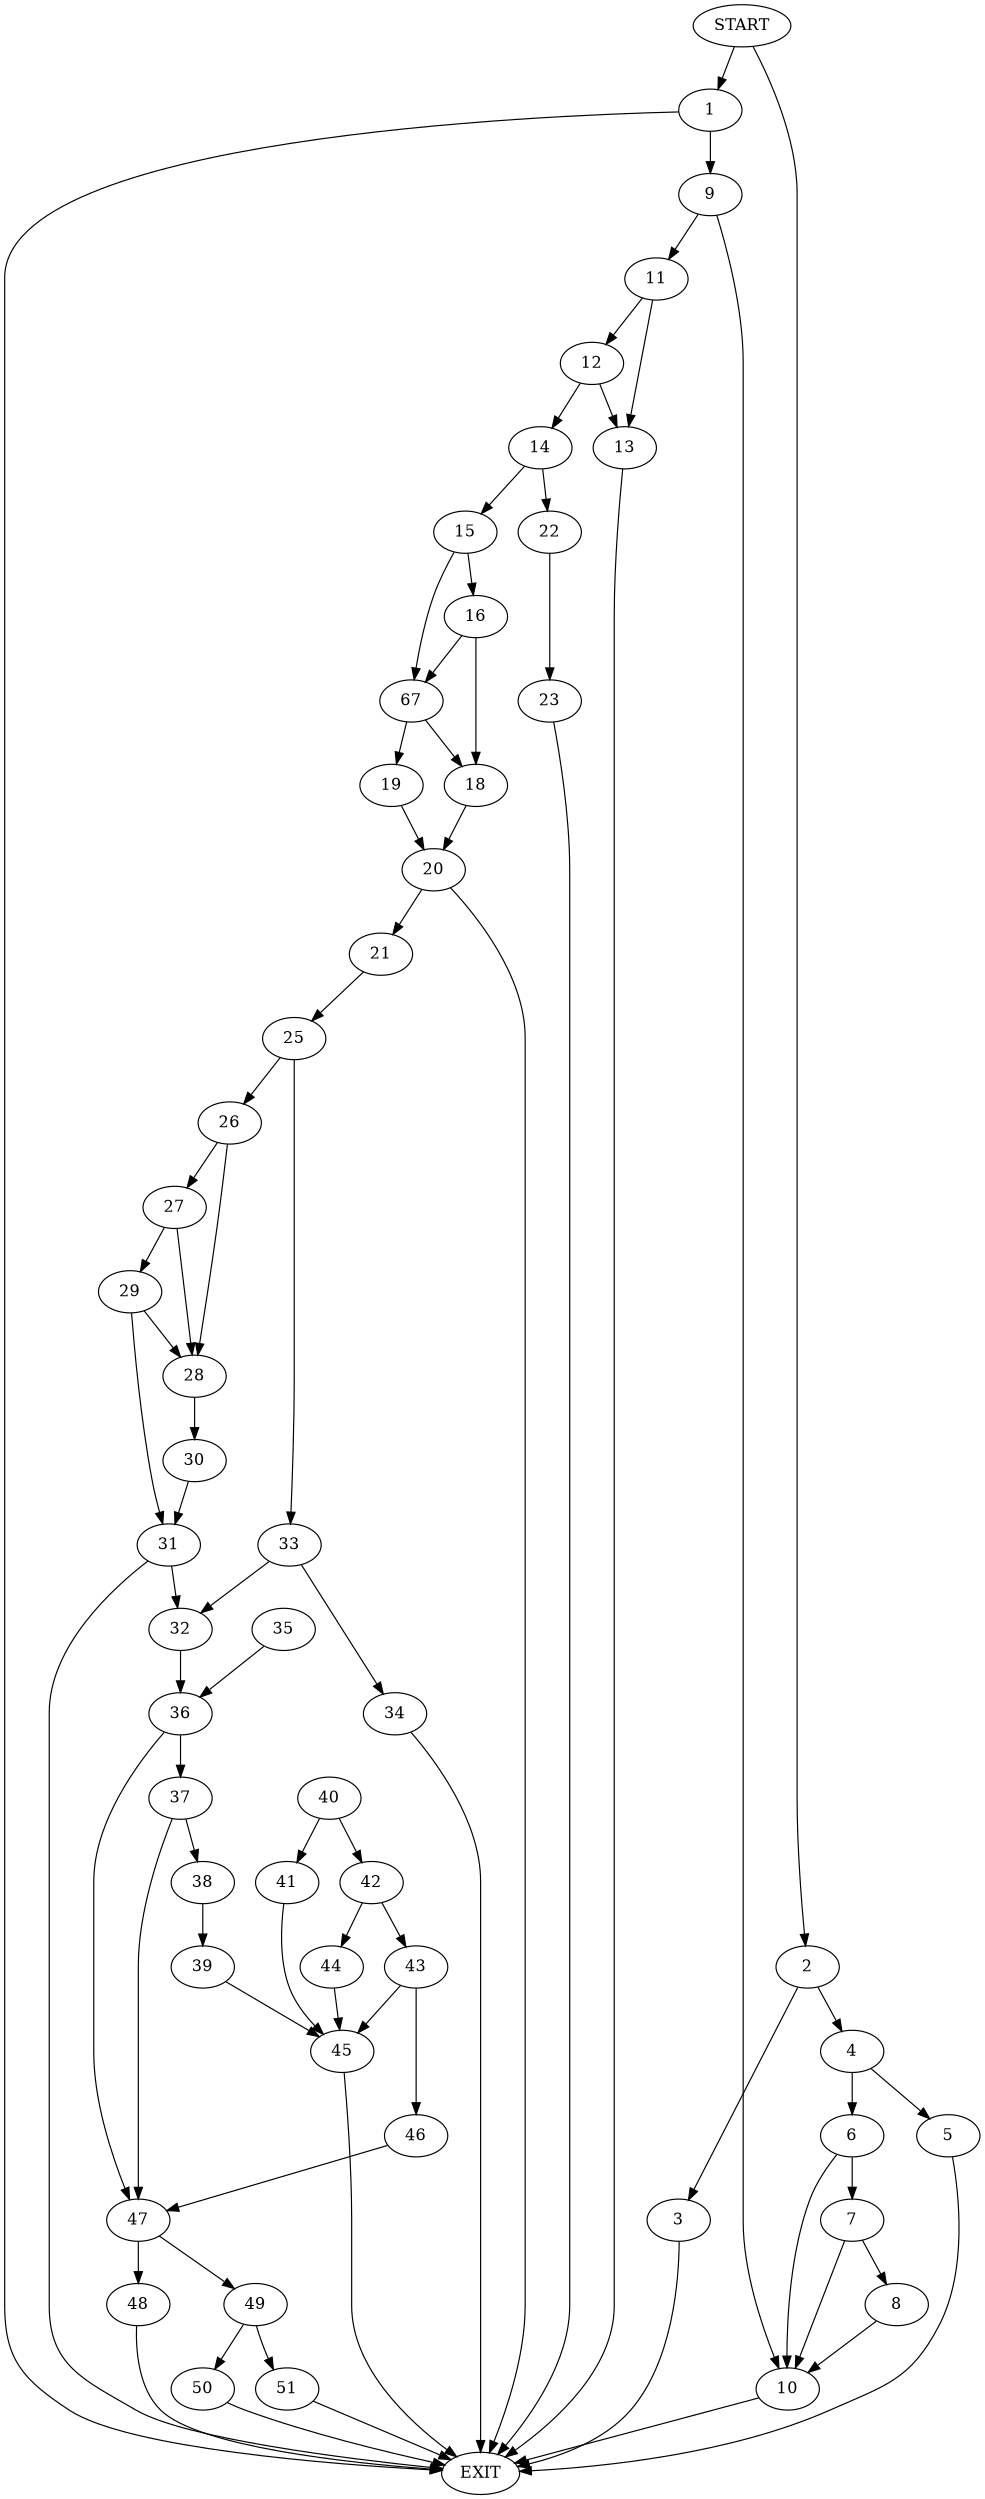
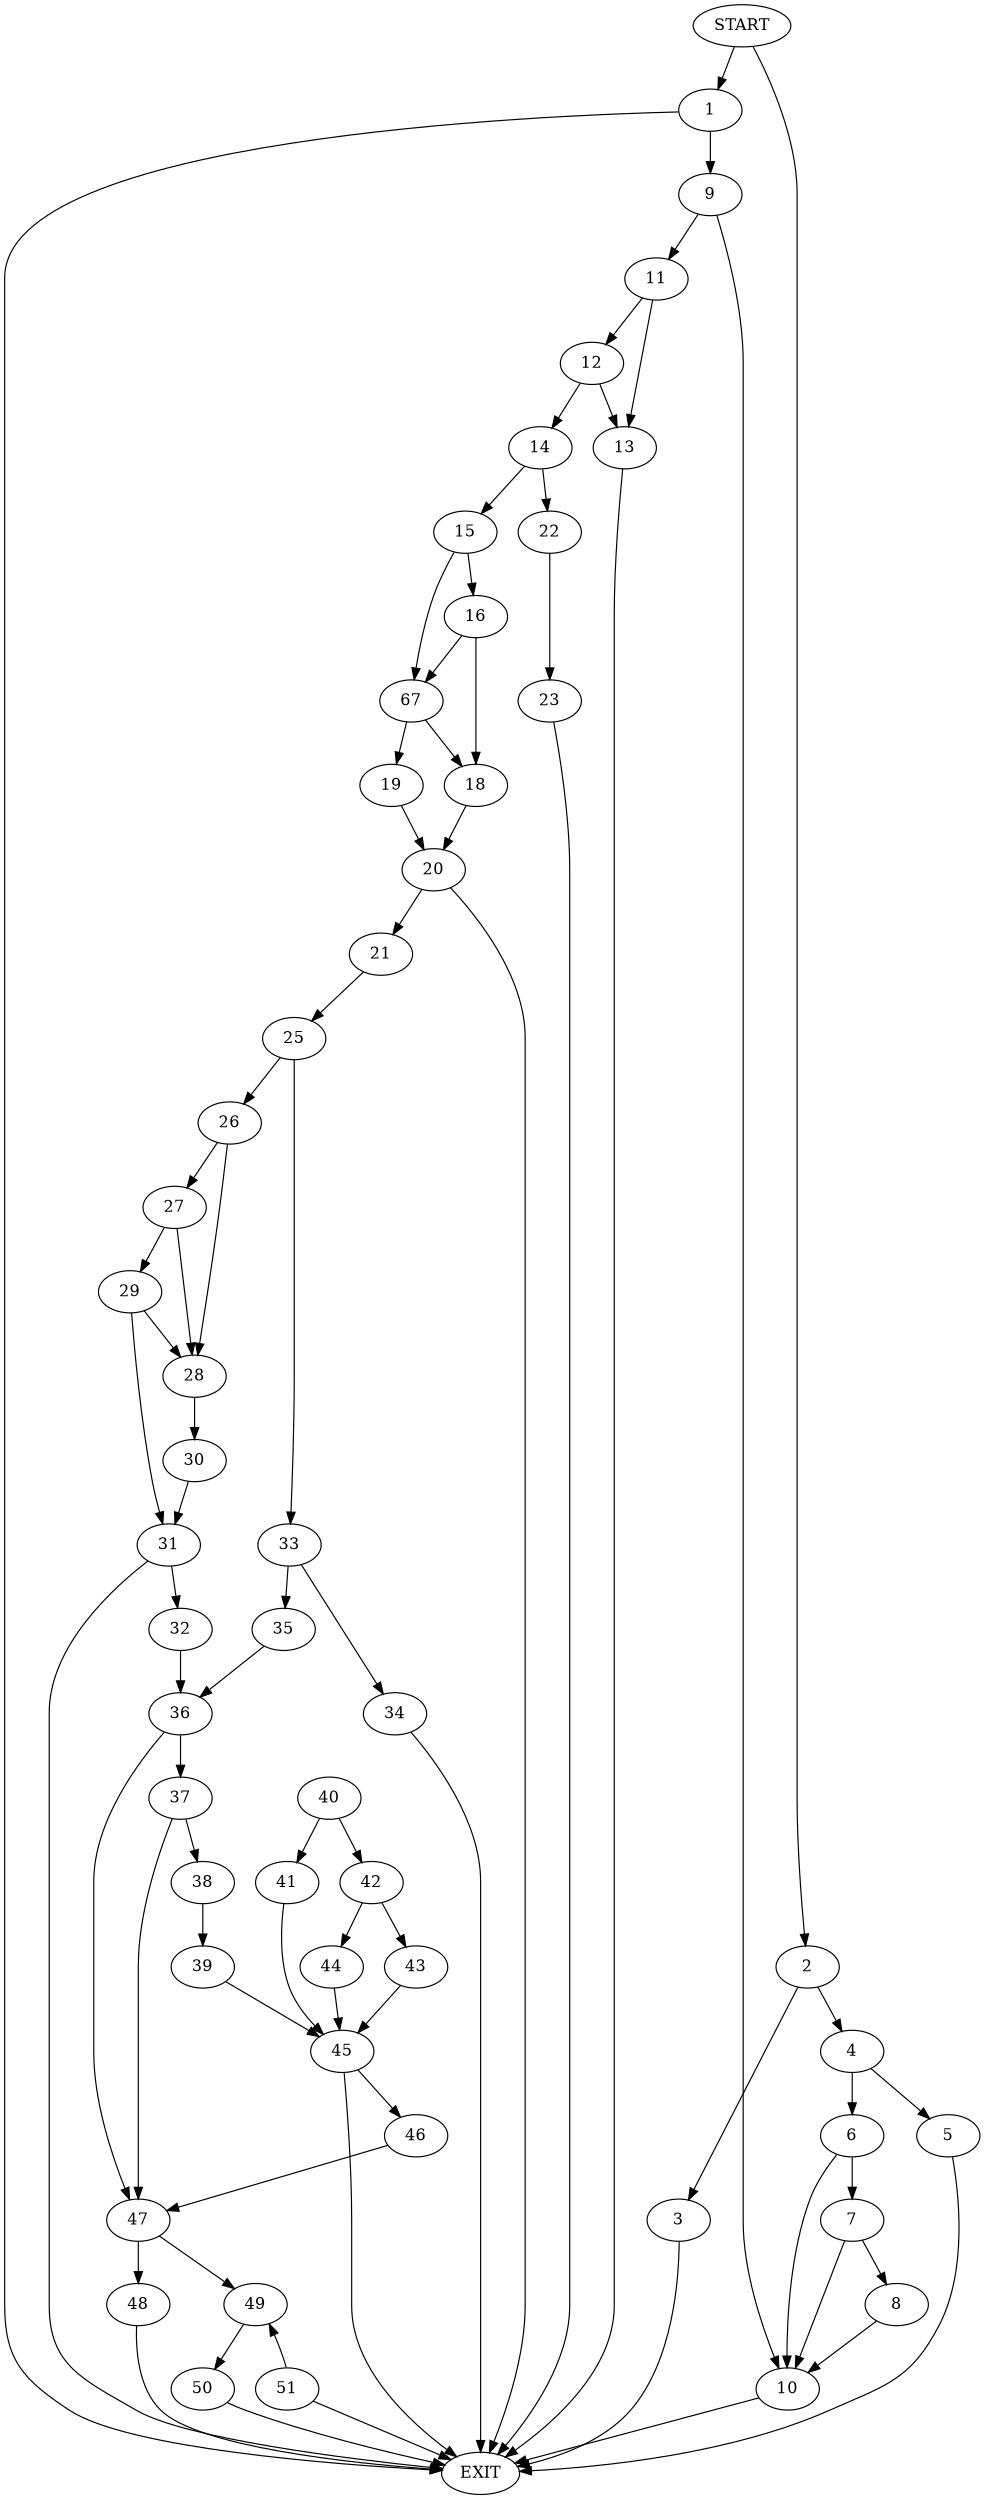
edge "33" -> "32": now "33" -> "35"
edge "43" -> "46": now "45" -> "46"
edge "49" -> "51": reversed
